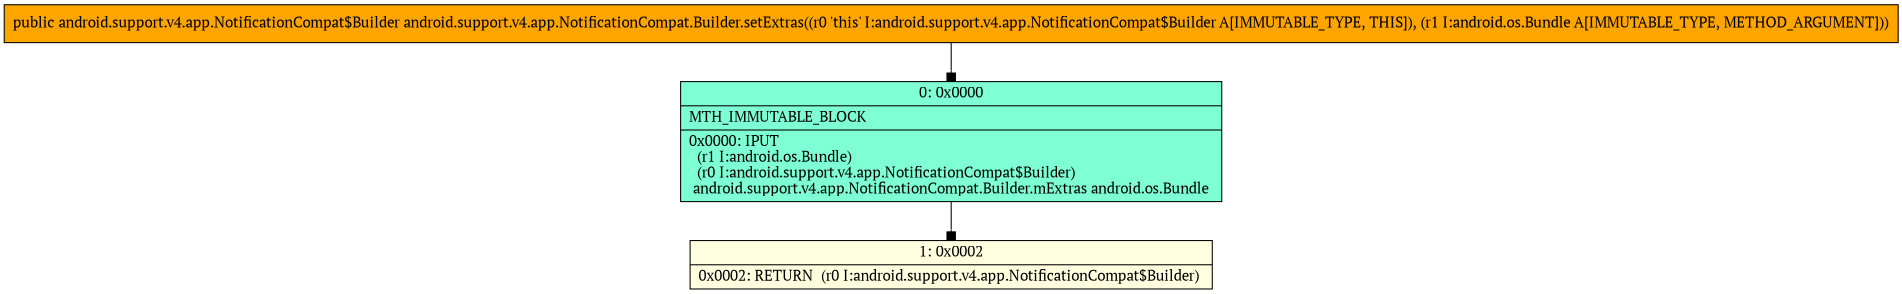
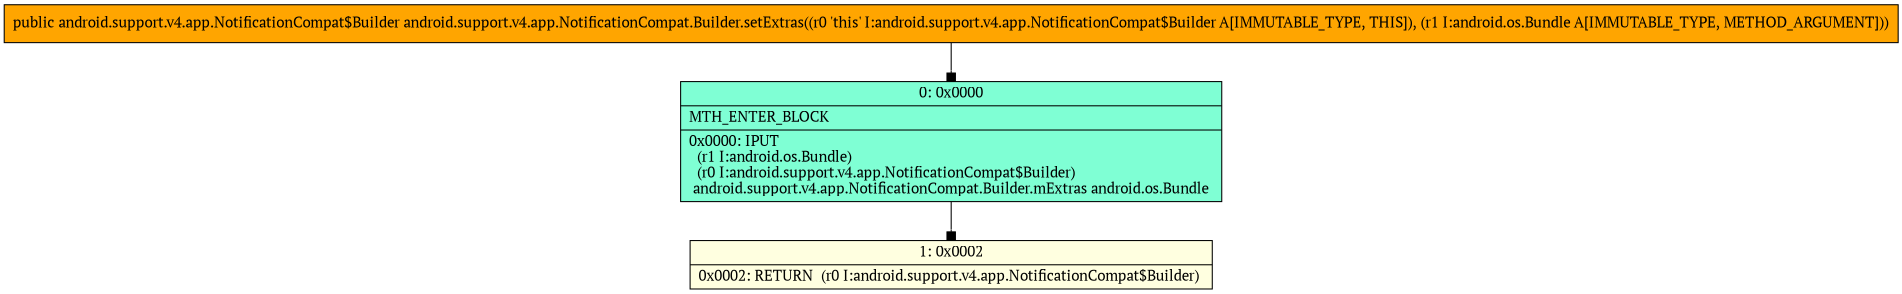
node "0: 0x0000": text "MTH_IMMUTABLE_BLOCK" -> "MTH_ENTER_BLOCK"
